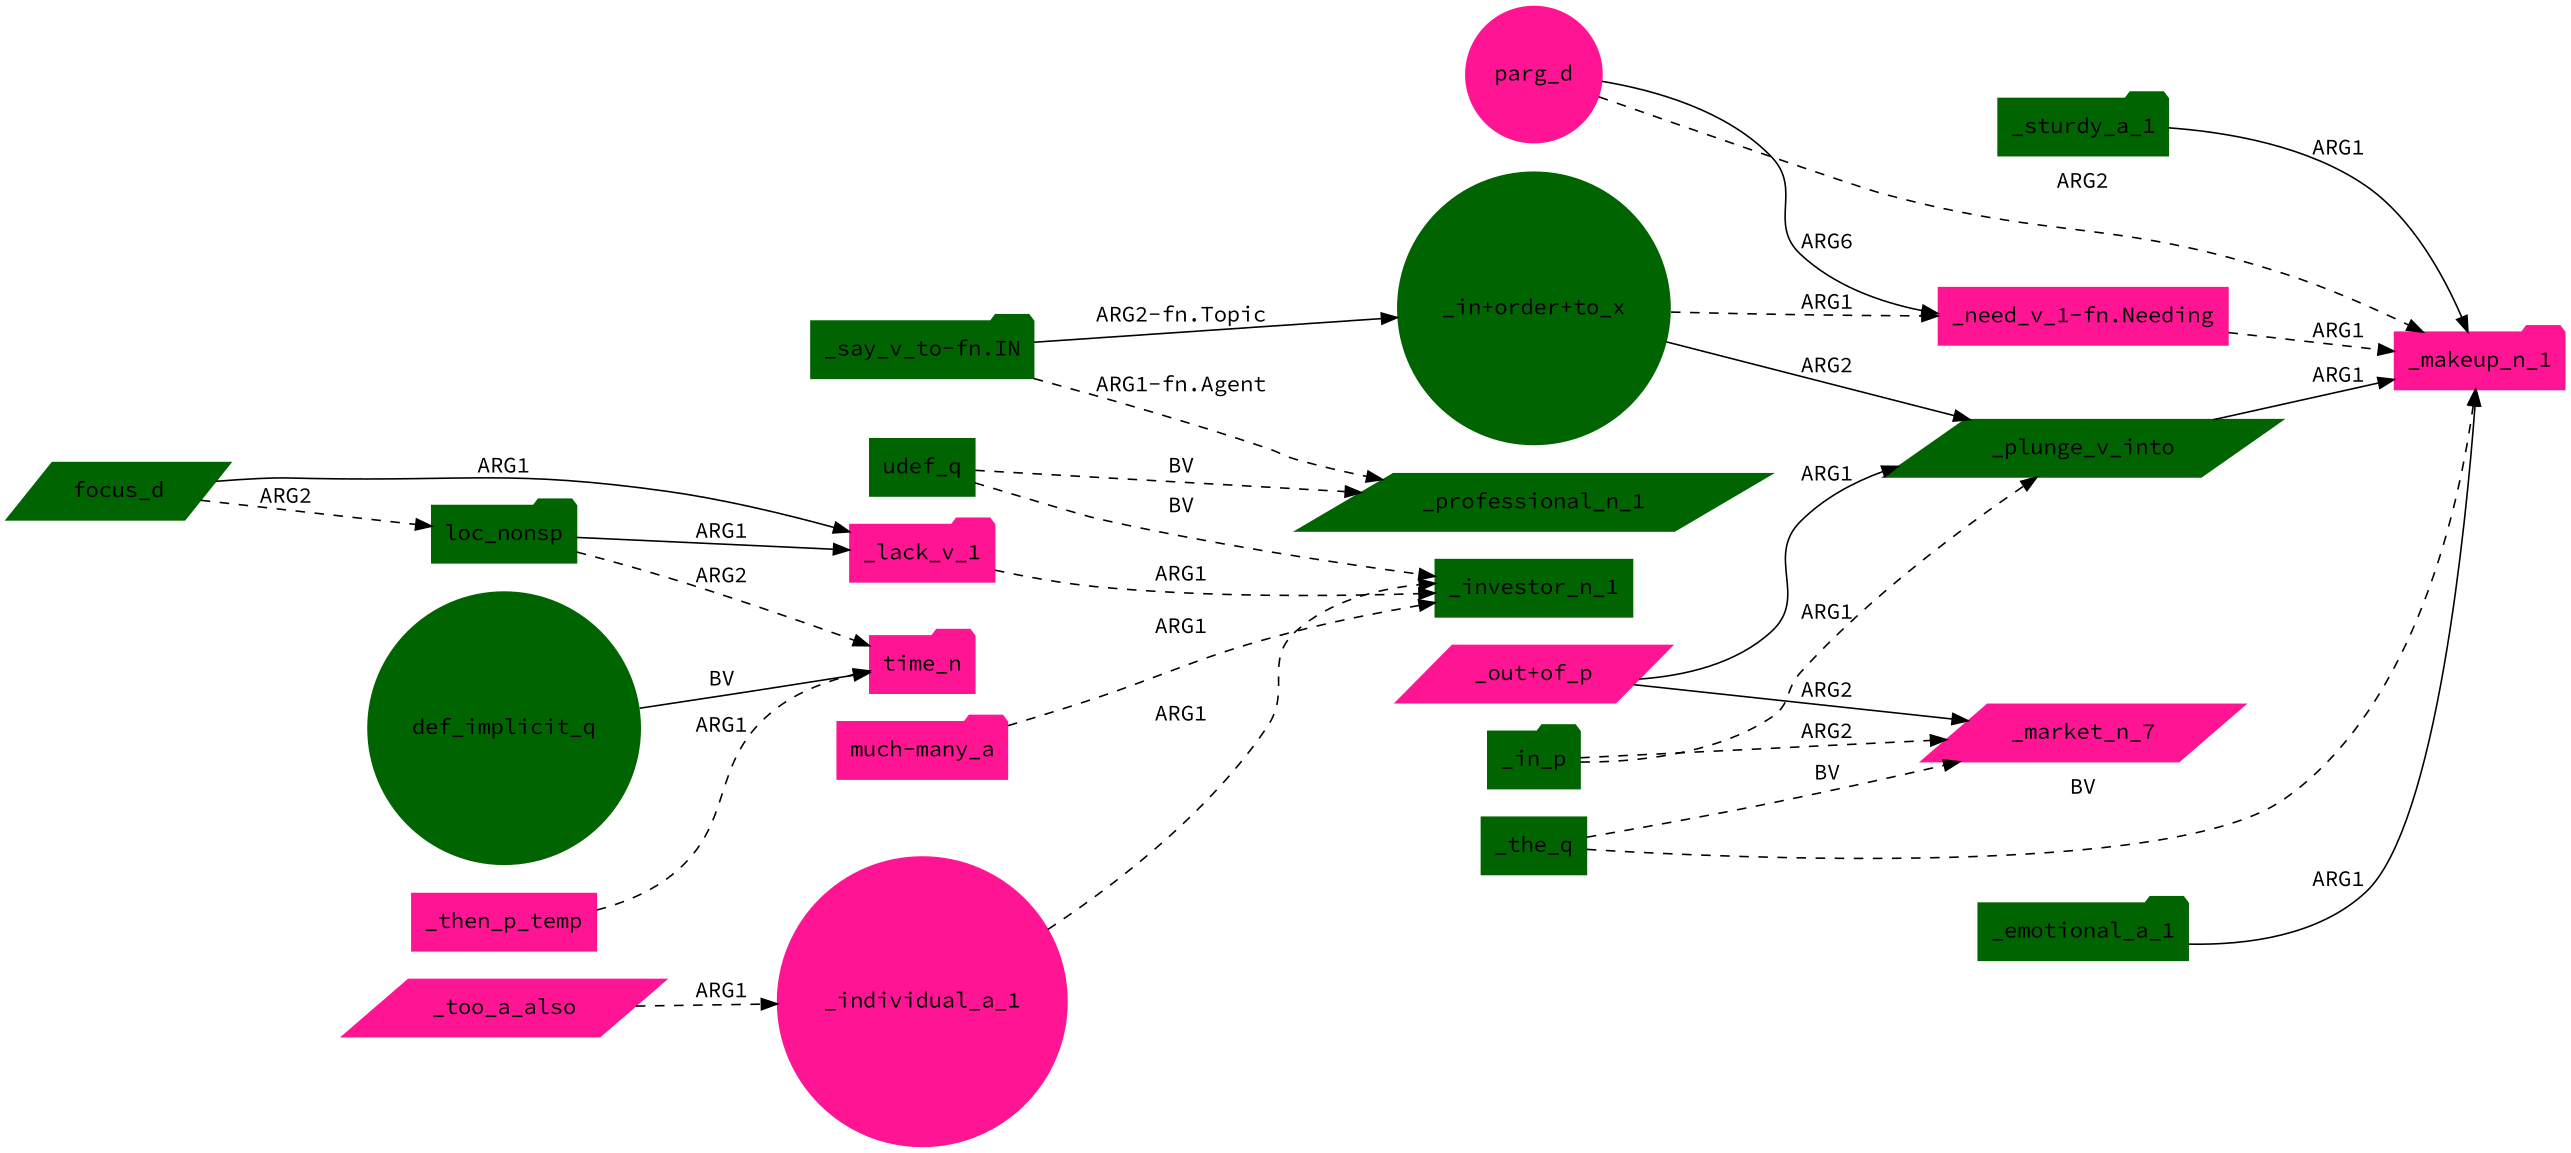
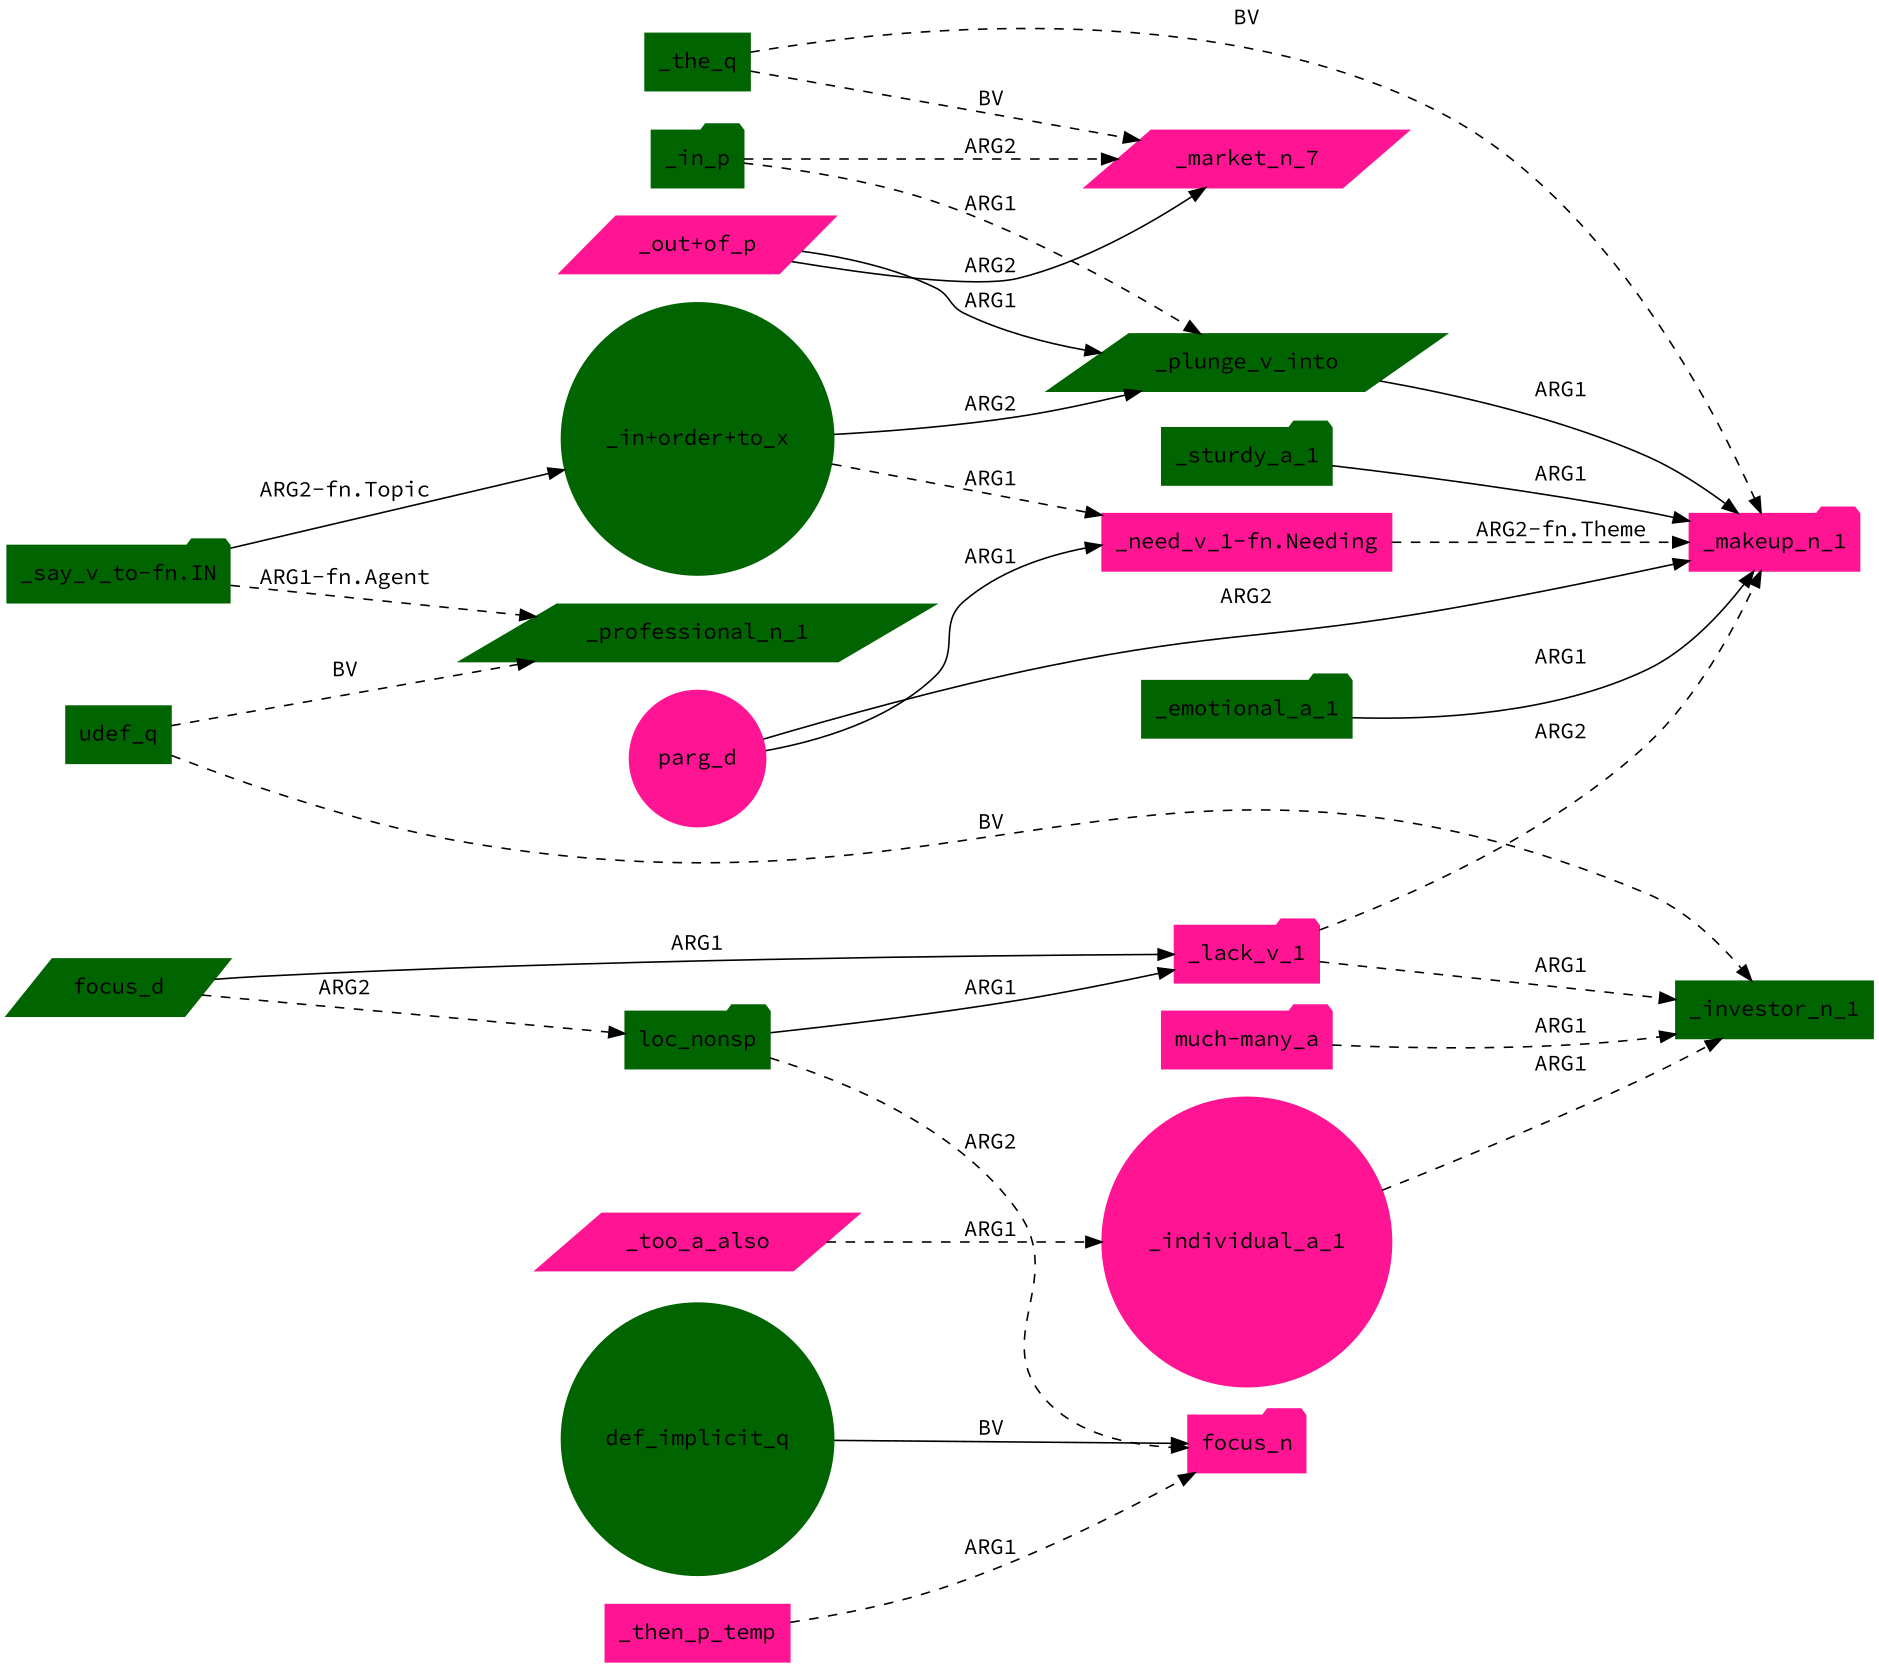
edge "parg_d" -> "_makeup_n_1": style dashed -> solid
edge "parg_d" -> "_need_v_1-fn.Needing": label "ARG6" -> "ARG1"
edge "_need_v_1-fn.Needing" -> "_makeup_n_1": label "ARG1" -> "ARG2-fn.Theme"
node "time_n": label "time_n" -> "focus_n"
edge "_lack_v_1" -> "_makeup_n_1": added, label "ARG2"
